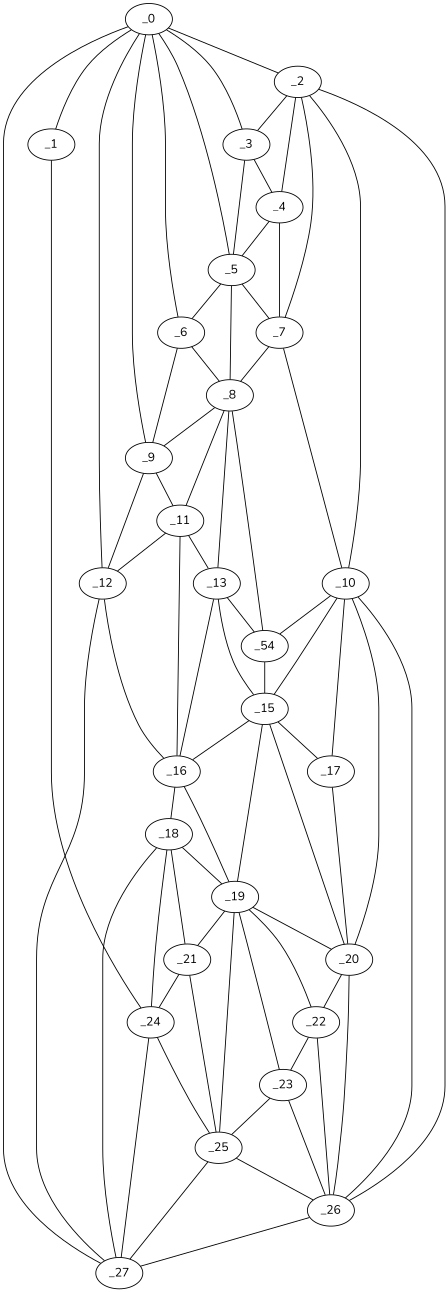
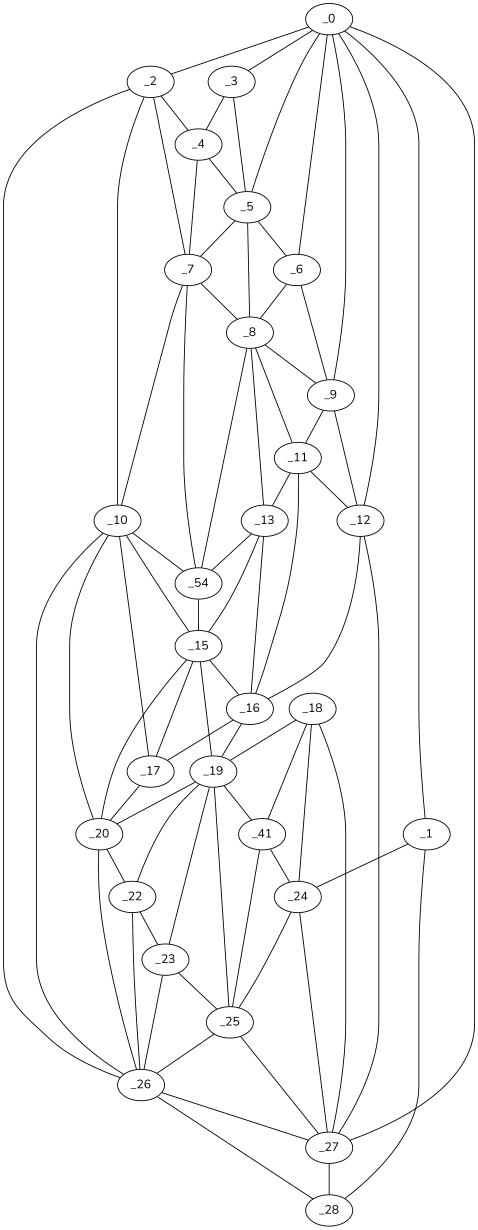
edge "_2" -- "_3": removed
edge "_7" -- "_54": added
edge "_16" -- "_18": now "_16" -- "_17"
node "_21": label "_21" -> "_41"
node "_28": added
